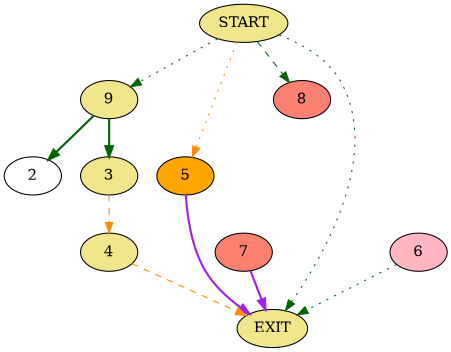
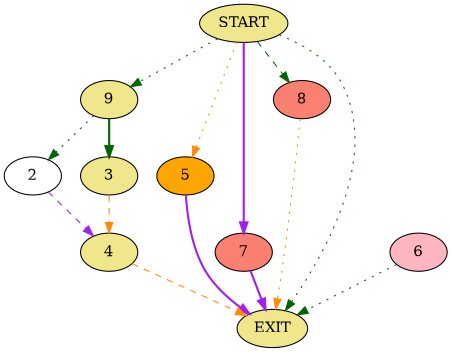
edge "START" -> "7": added
edge "9" -> "2": style bold -> dotted
edge "8" -> "EXIT": added
edge "2" -> "4": added
